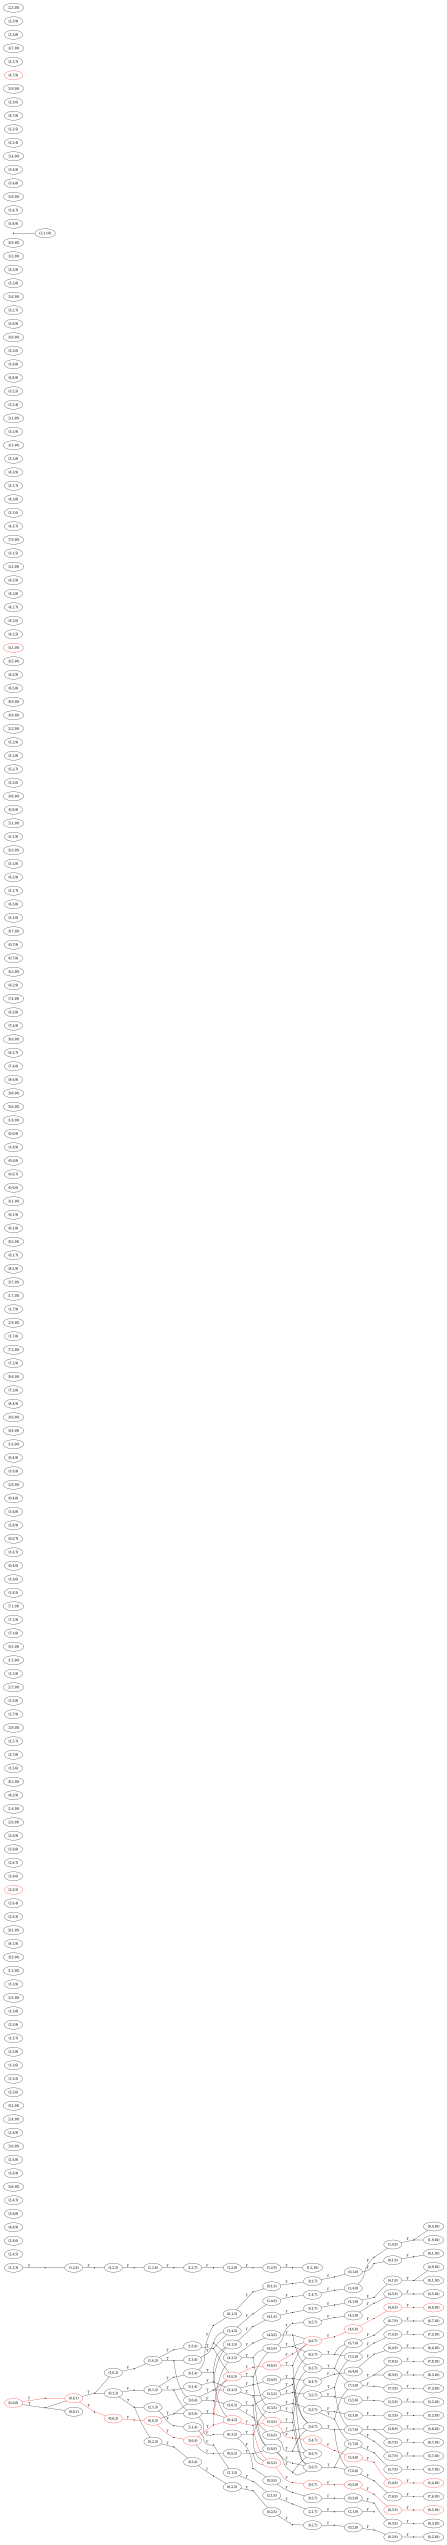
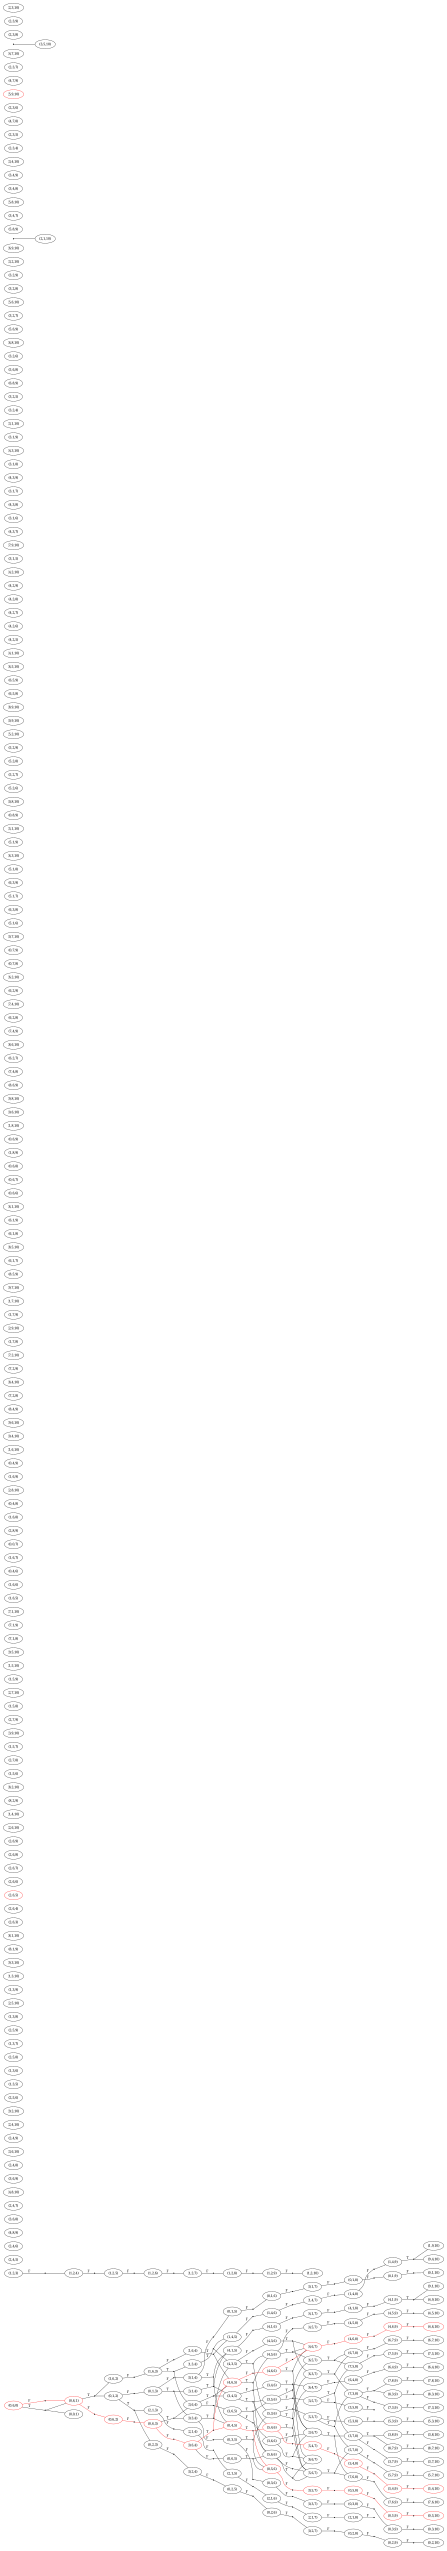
node "(4,7,9)": color red -> black
node "(5,9,10)": color black -> red
node "(4,1,10)": color red -> black
node "(3,5,9)": removed
